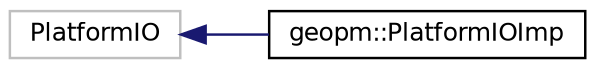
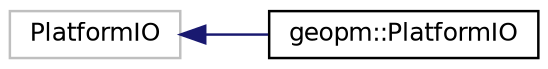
node "geopm::PlatformIOImp": label "geopm::PlatformIOImp" -> "geopm::PlatformIO"
